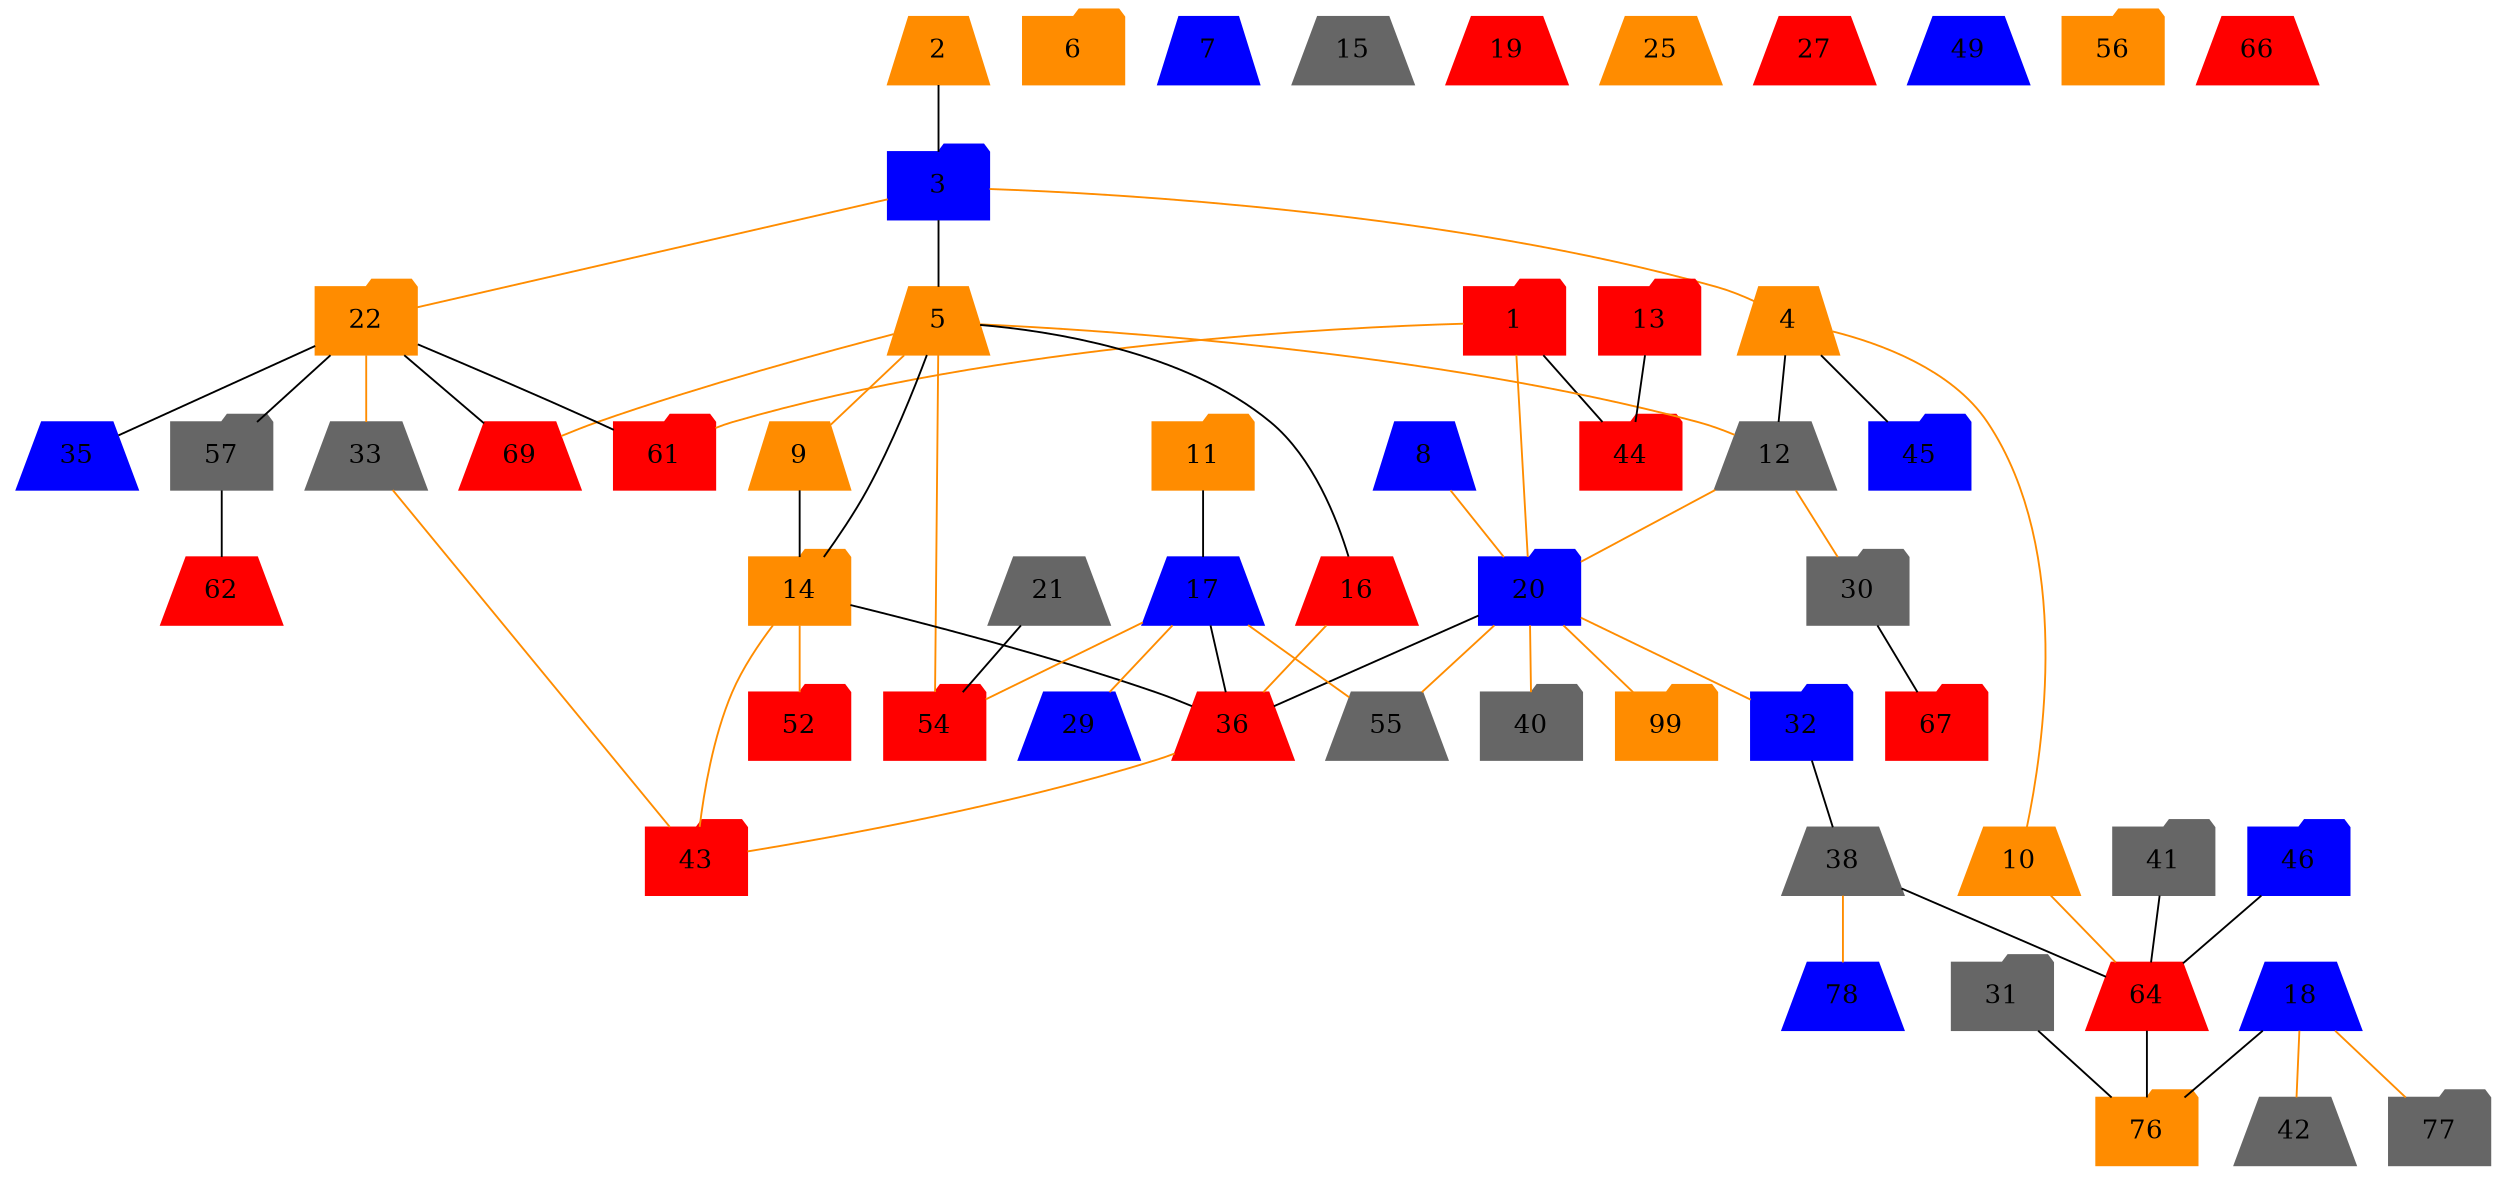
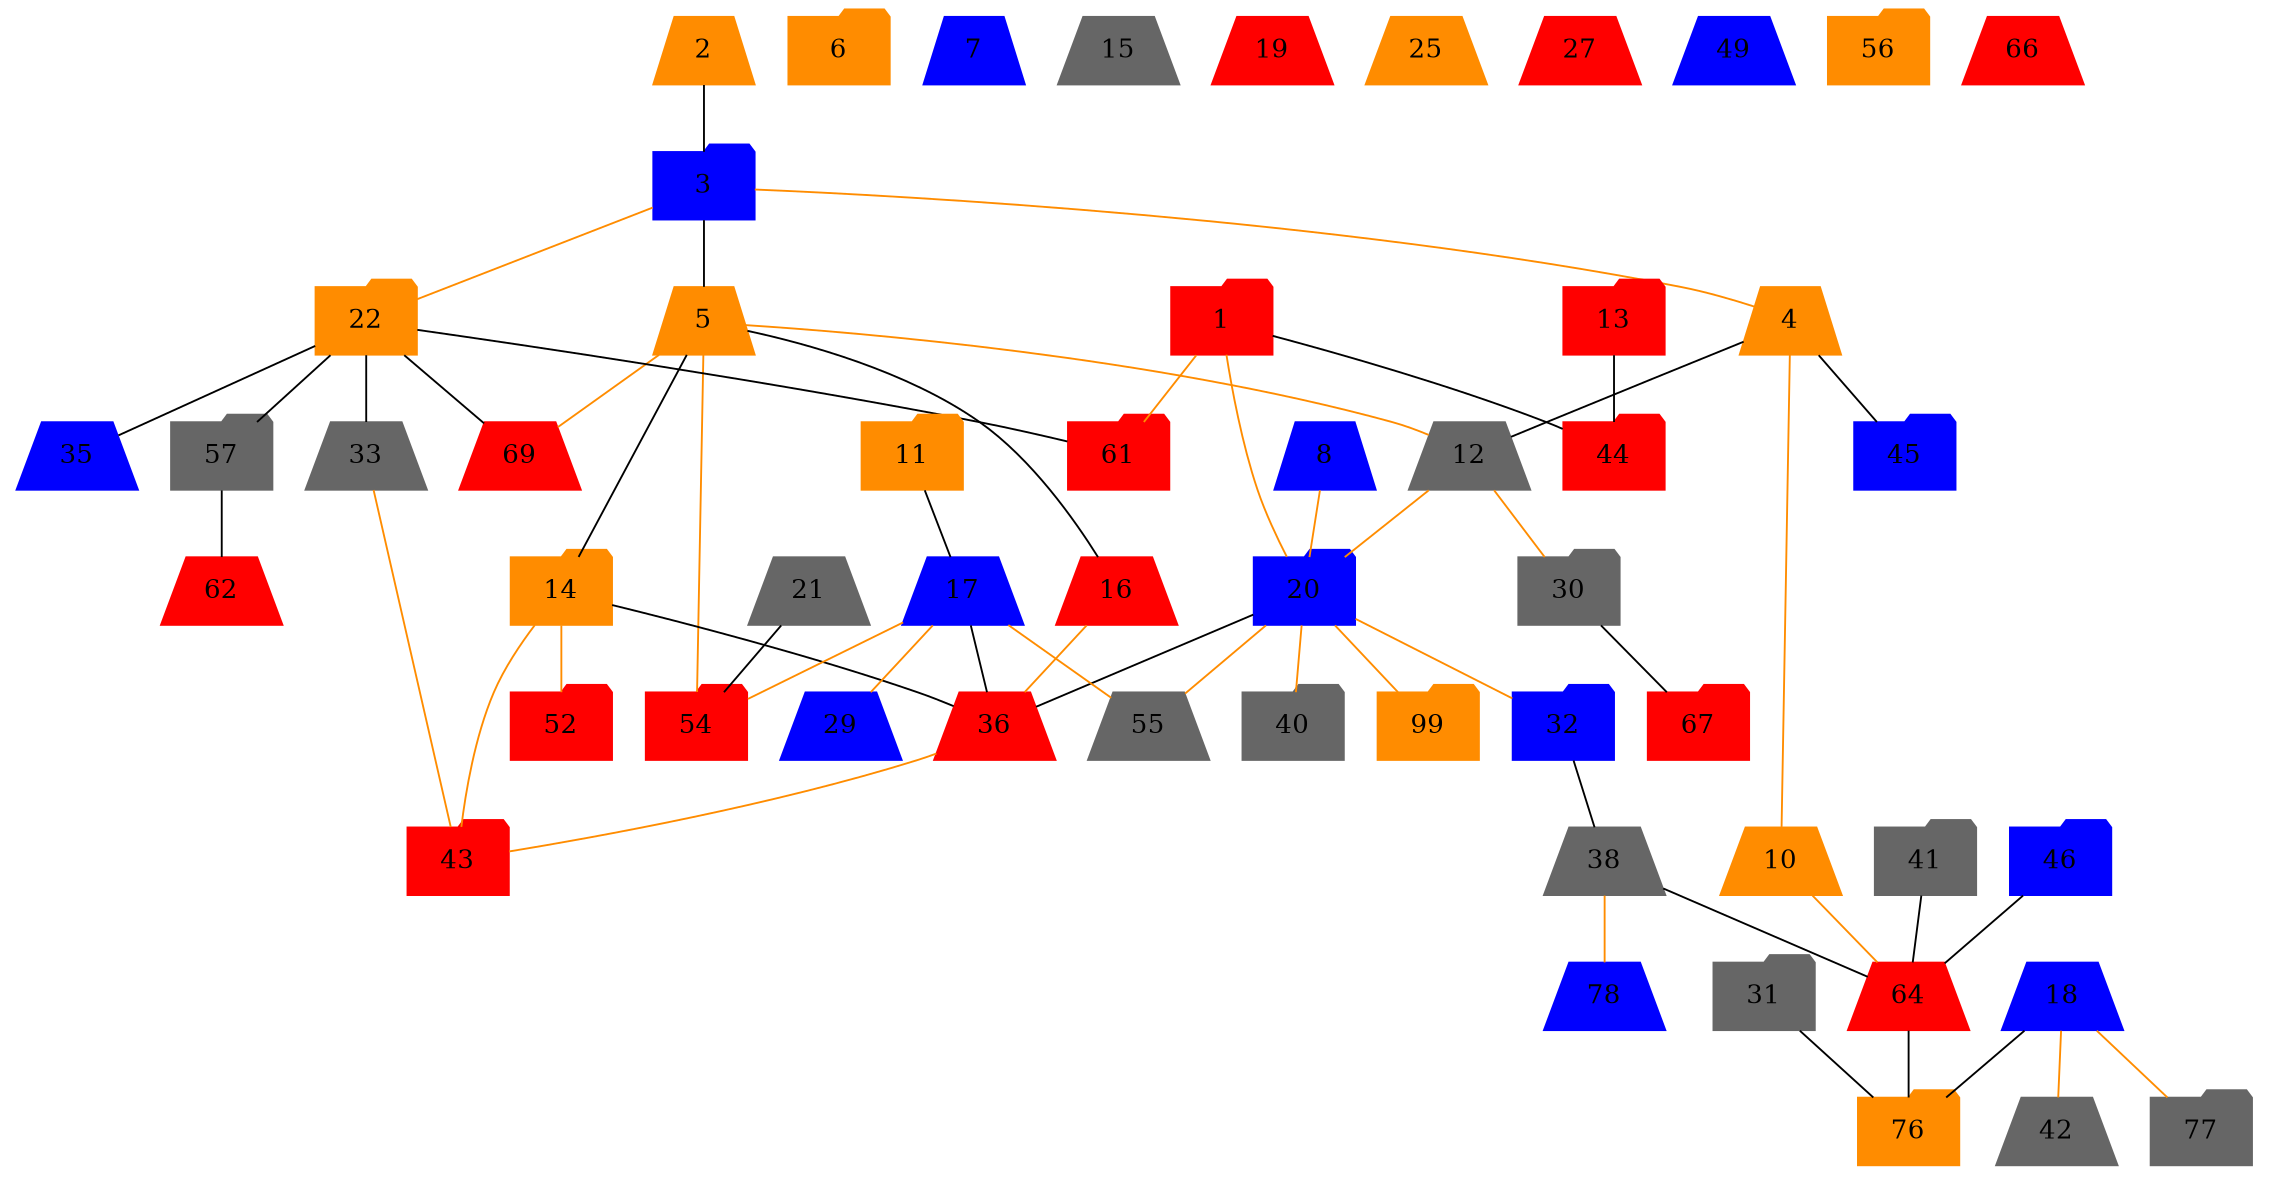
edge "22" -- "33": color darkorange -> black
node "9": removed
